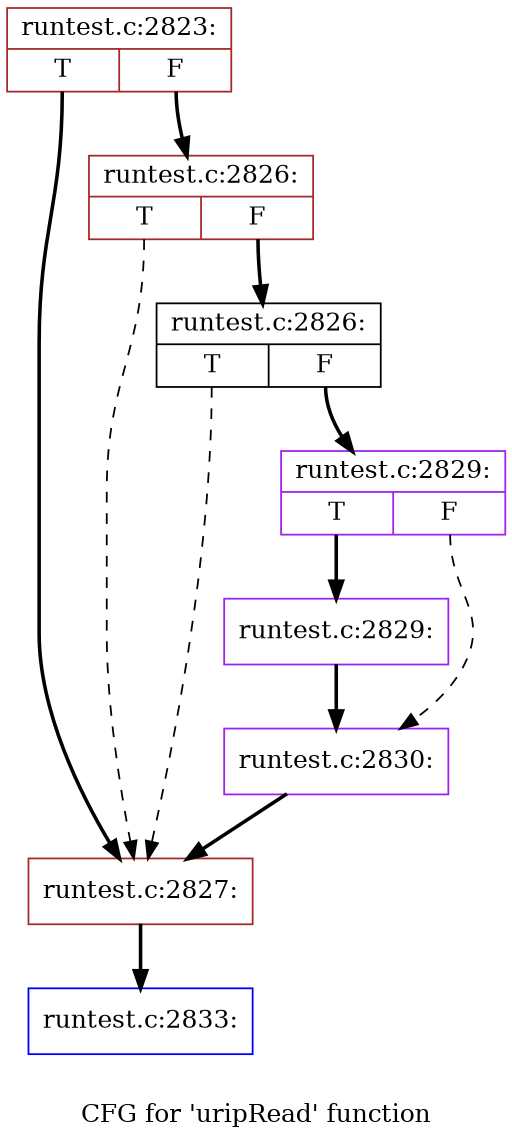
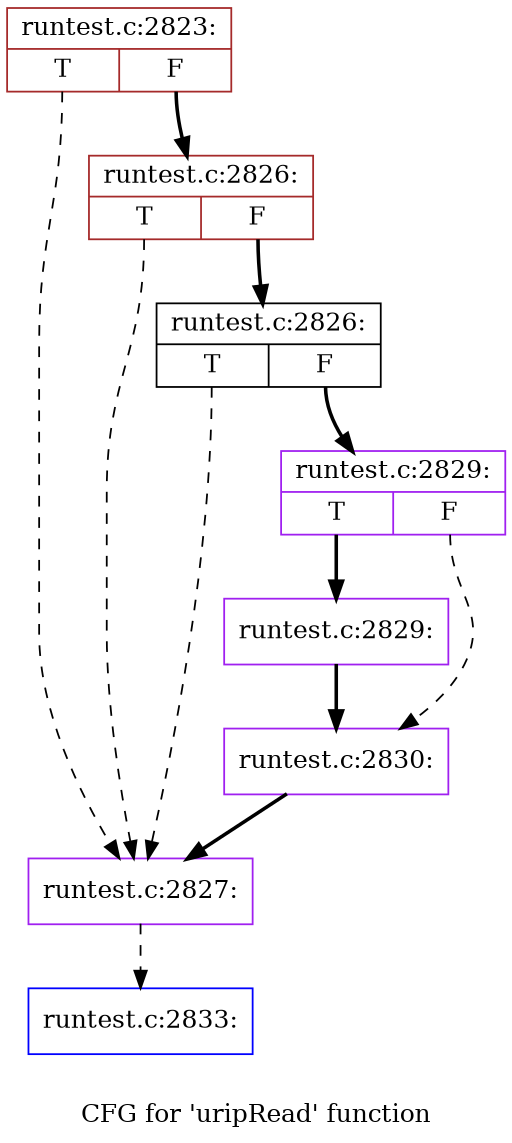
edge "runtest.c:2823:" -> "runtest.c:2827:": style bold -> dashed
node "runtest.c:2827:": color brown -> purple
edge "runtest.c:2827:" -> "runtest.c:2833:": style bold -> dashed
